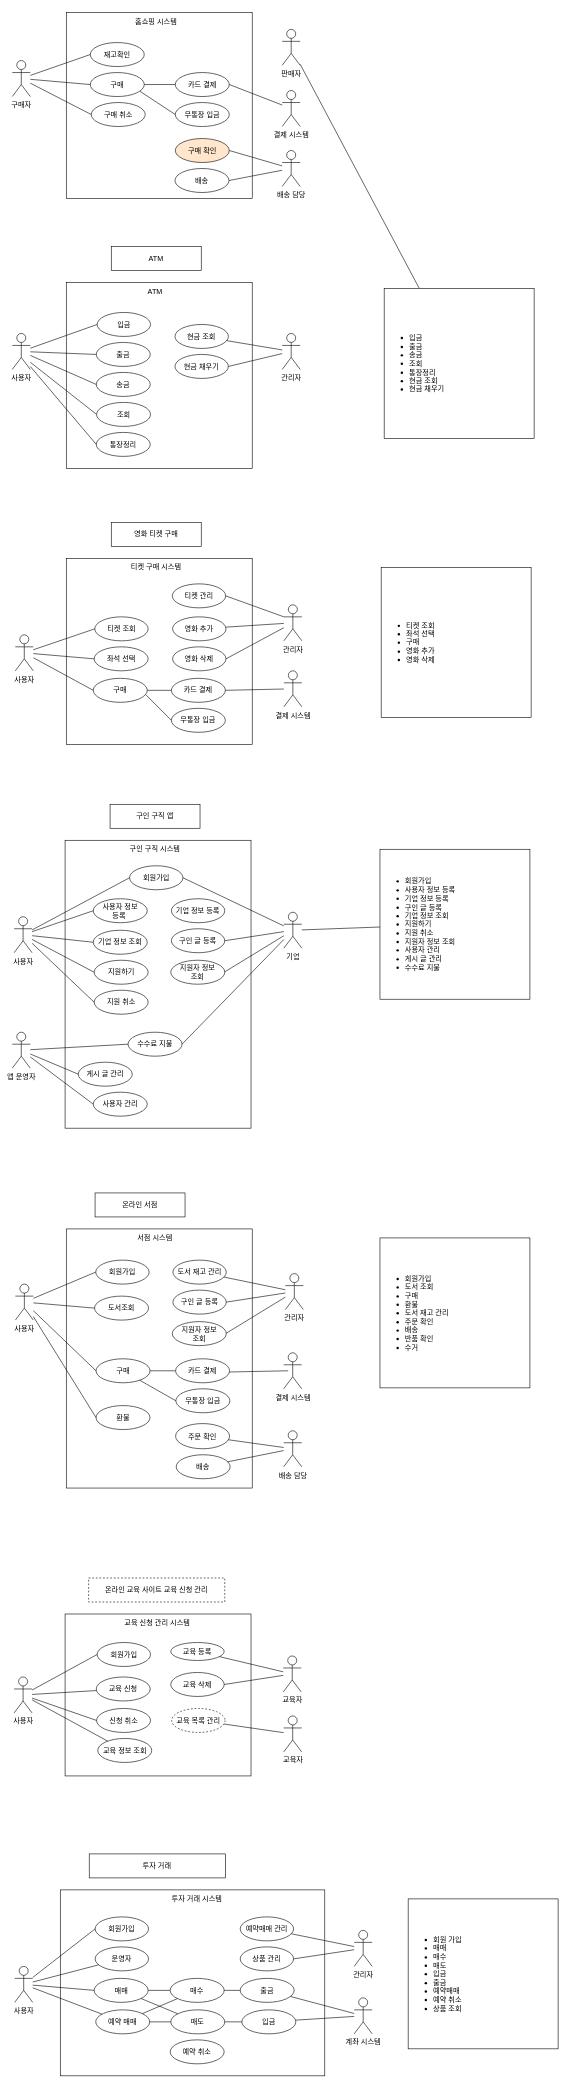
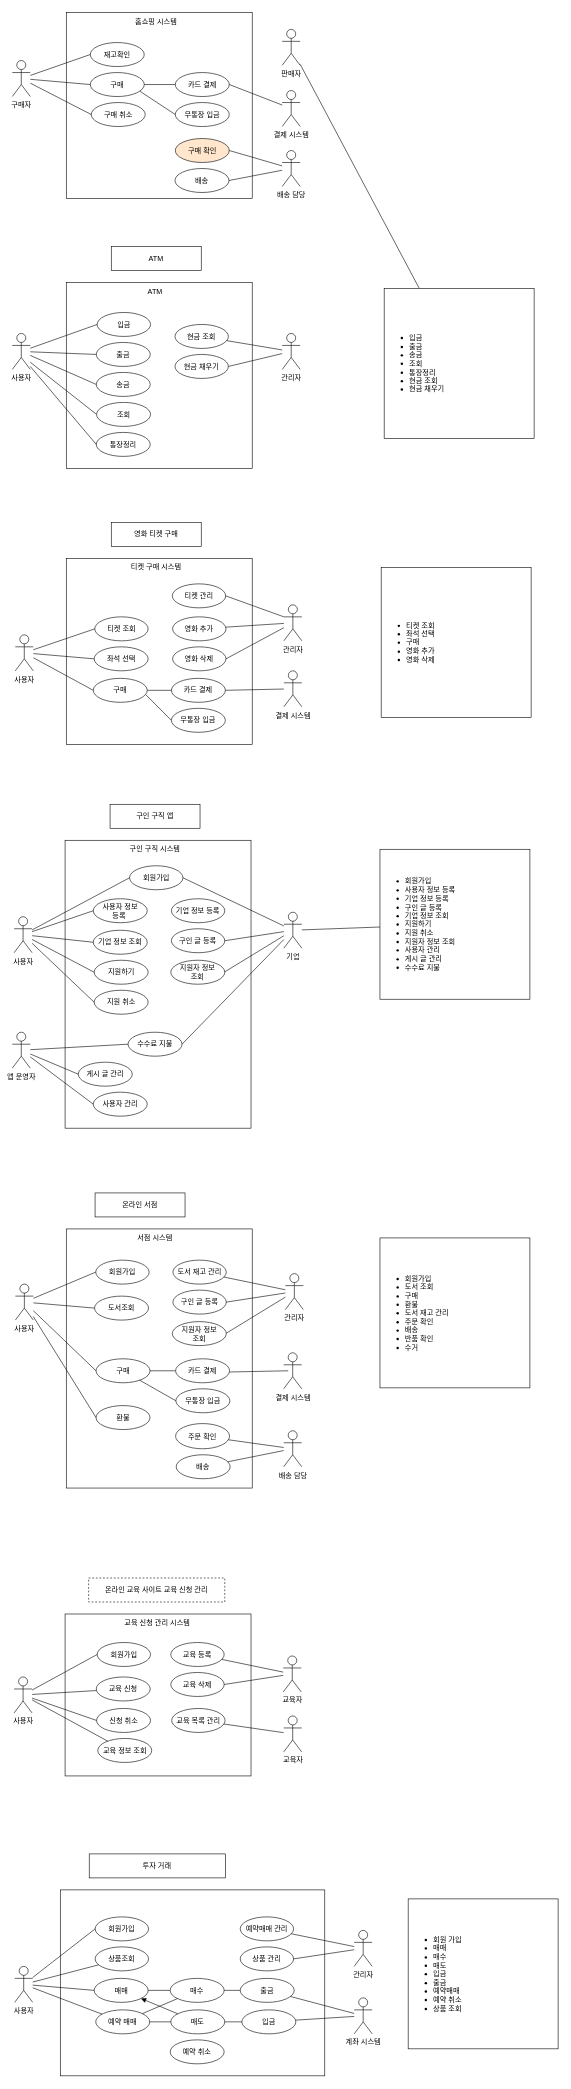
node "교육 등록": size 53x18 -> 53x24
node "교육 목록 관리": style dashed -> solid
node "투자 거래 시스템": removed
node "운영자": label "운영자" -> "상품조회"
edge "매매" -- "매도": arrowhead none -> block
